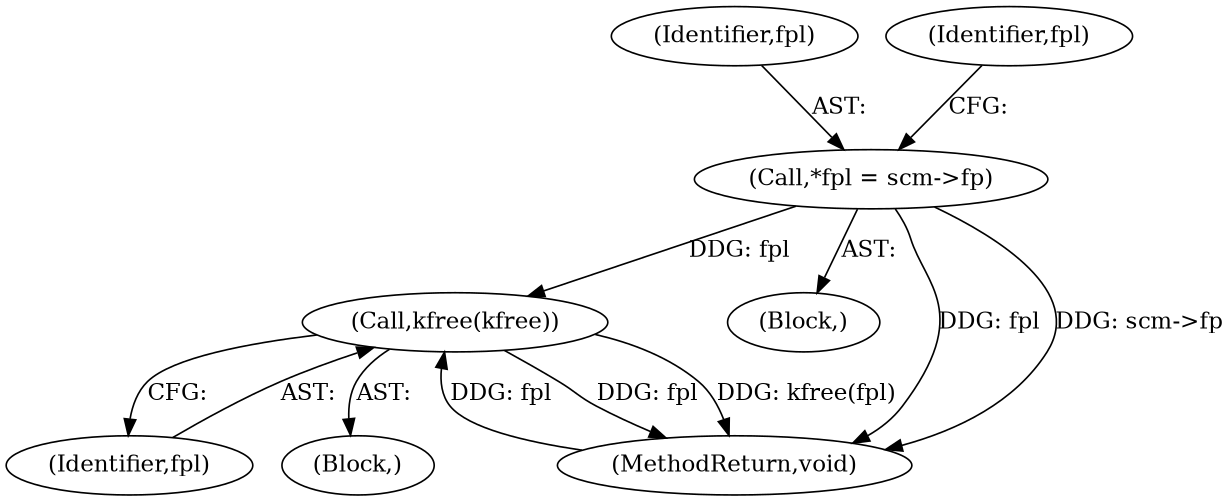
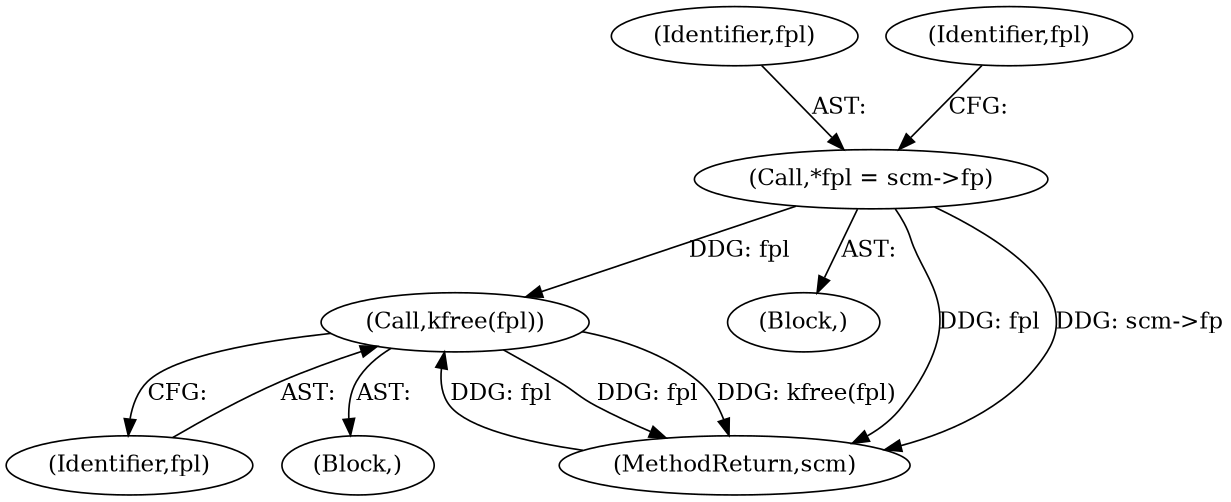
node "(Call,kfree(kfree))": label "(Call,kfree(kfree))" -> "(Call,kfree(fpl))"
node "(MethodReturn,void)": label "(MethodReturn,void)" -> "(MethodReturn,scm)"
